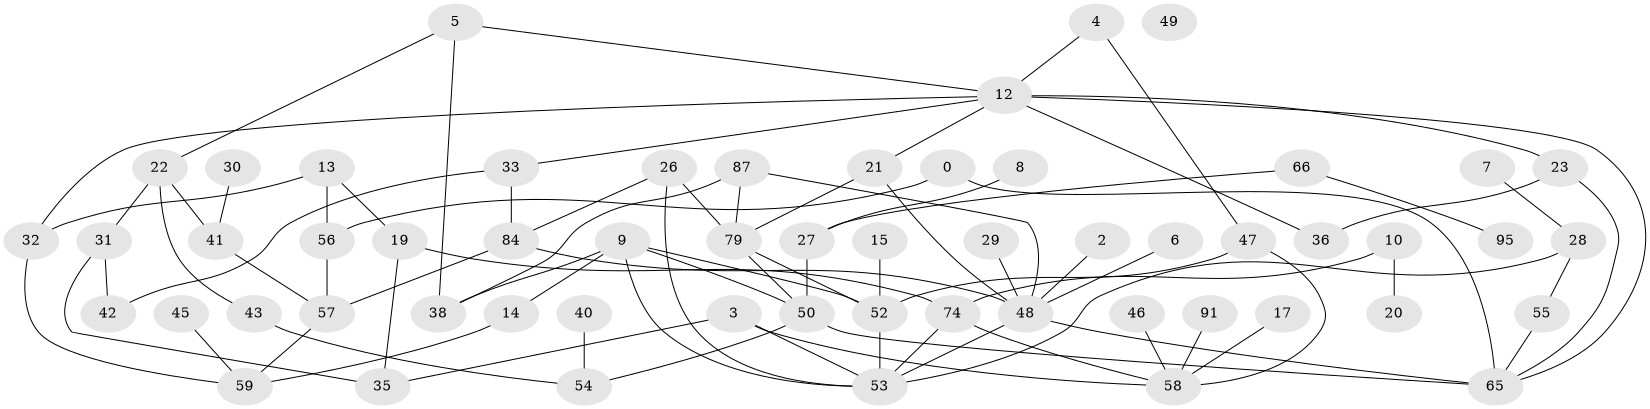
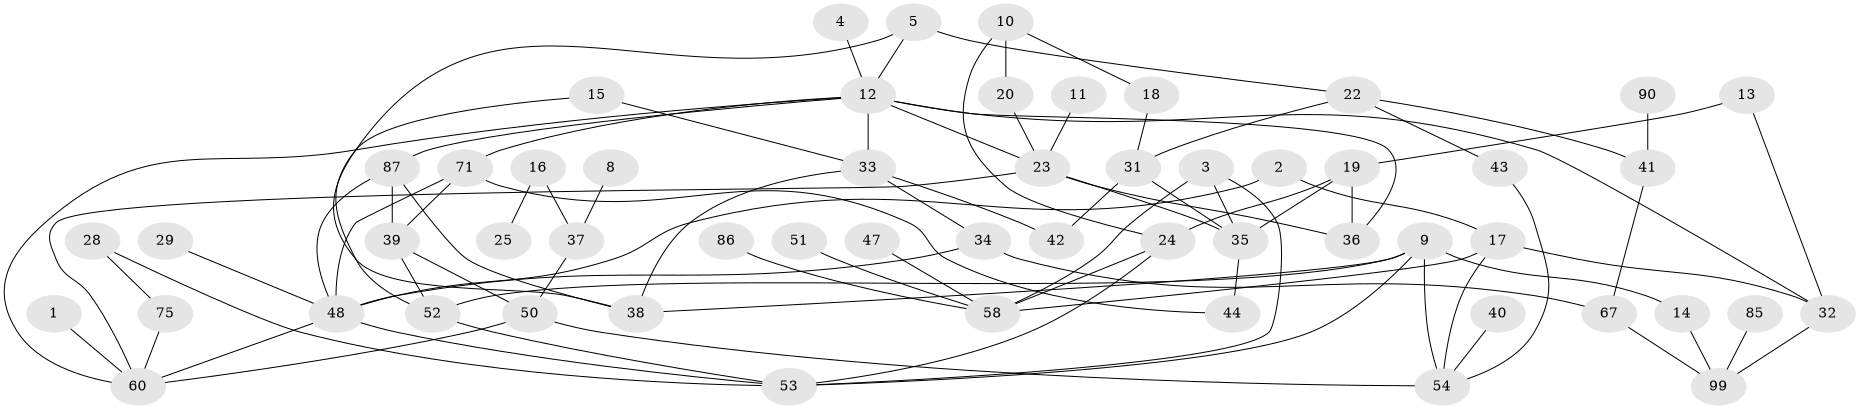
node "49": removed
node "11": added
node "18": added
edge "12" -- "87": added
edge "15" -- "33": added
edge "20" -- "23": added
edge "4" -- "47": removed
node "30": label "30" -> "90"
node "26": removed
node "21": label "21" -> "71"
node "0": label "0" -> "1"
node "66": label "66" -> "16"
node "7": removed
edge "33" -- "38": added
edge "19" -- "36": added
edge "2" -- "17": added
edge "23" -- "35": added
node "56": removed
node "84": label "84" -> "34"
node "79": label "79" -> "39"
node "27": label "27" -> "37"
node "6": removed
node "95": label "95" -> "25"
edge "17" -- "32": added
edge "9" -- "50": now "9" -- "54"
edge "47" -- "52": removed
edge "17" -- "54": added
node "45": label "45" -> "85"
node "57": label "57" -> "67"
node "74": label "74" -> "24"
node "46": label "46" -> "86"
node "91": label "91" -> "51"
node "44": added
node "55": label "55" -> "75"
node "59": label "59" -> "99"
node "65": label "65" -> "60"
